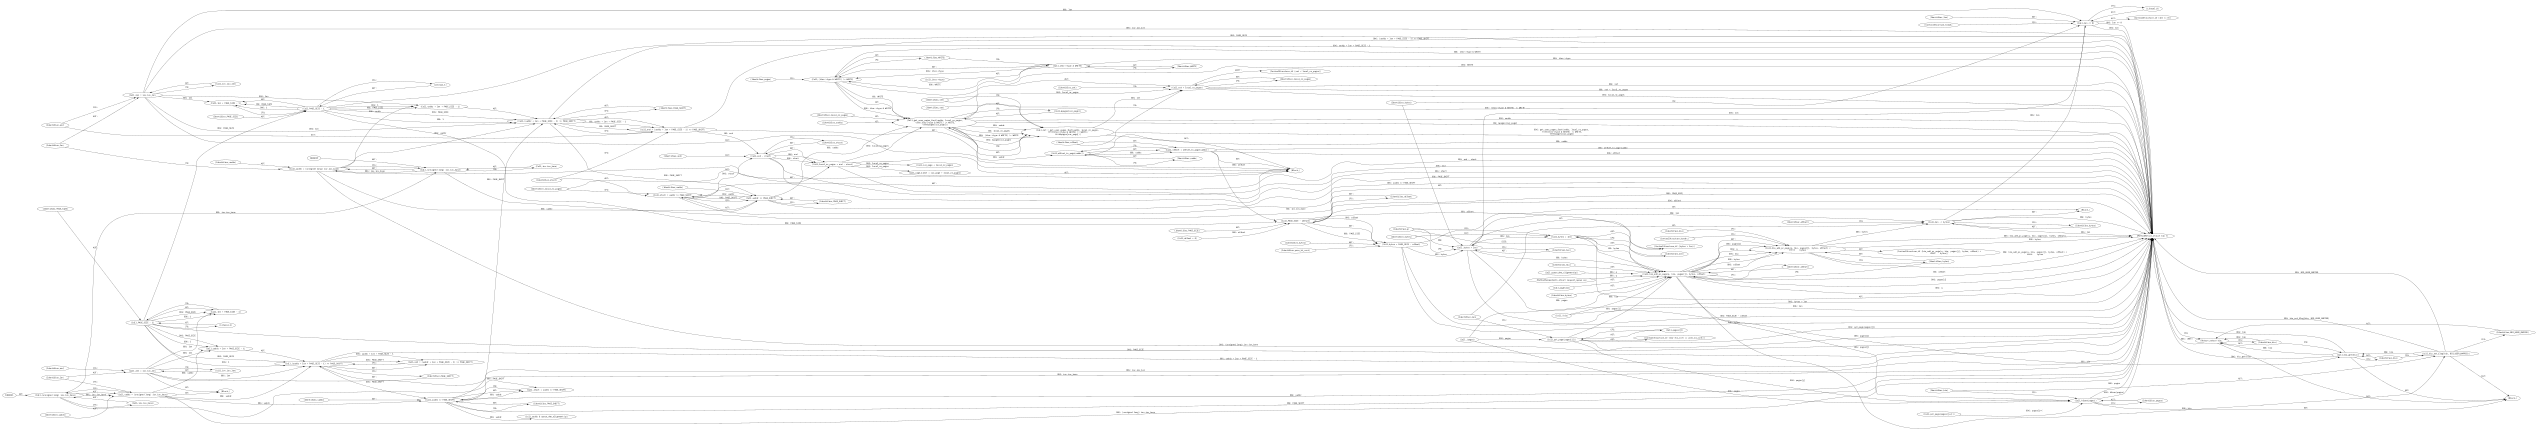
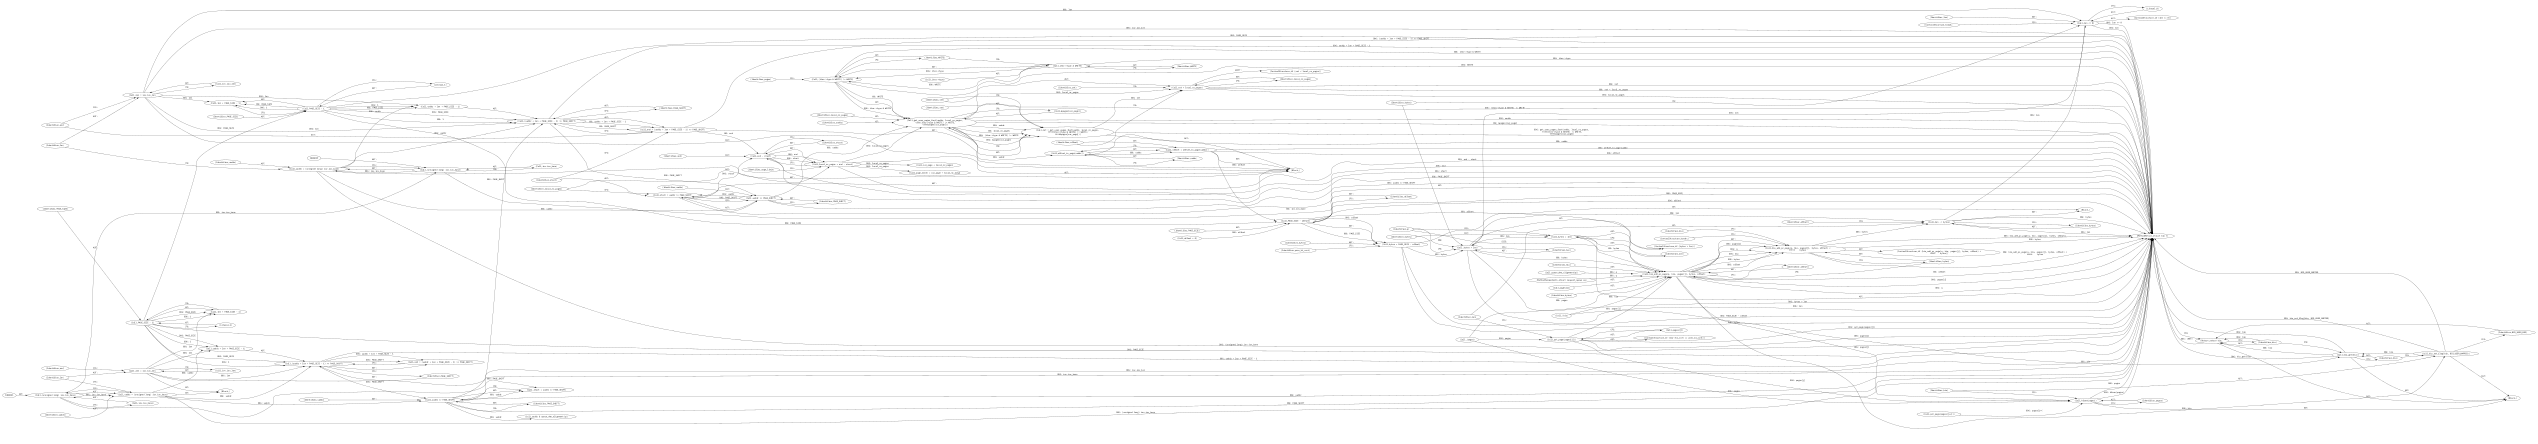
edge "(Call,local_nr_pages = end - start)" -> "(Call,end - start)": added, label "CFG:"
node "(Identifier,page_limit)": added
node "(Call,page_limit = cur_page + local_nr_pages)": label "(Call,page_limit = cur_page + local_nr_pages)" -> "(Call,page_limit = cur_page + local_nr_long)"
node "(Identifier,BIO_USER_MAPPED)": label "(Identifier,BIO_USER_MAPPED)" -> "(Identifier,BIO_USER_BIO)"
